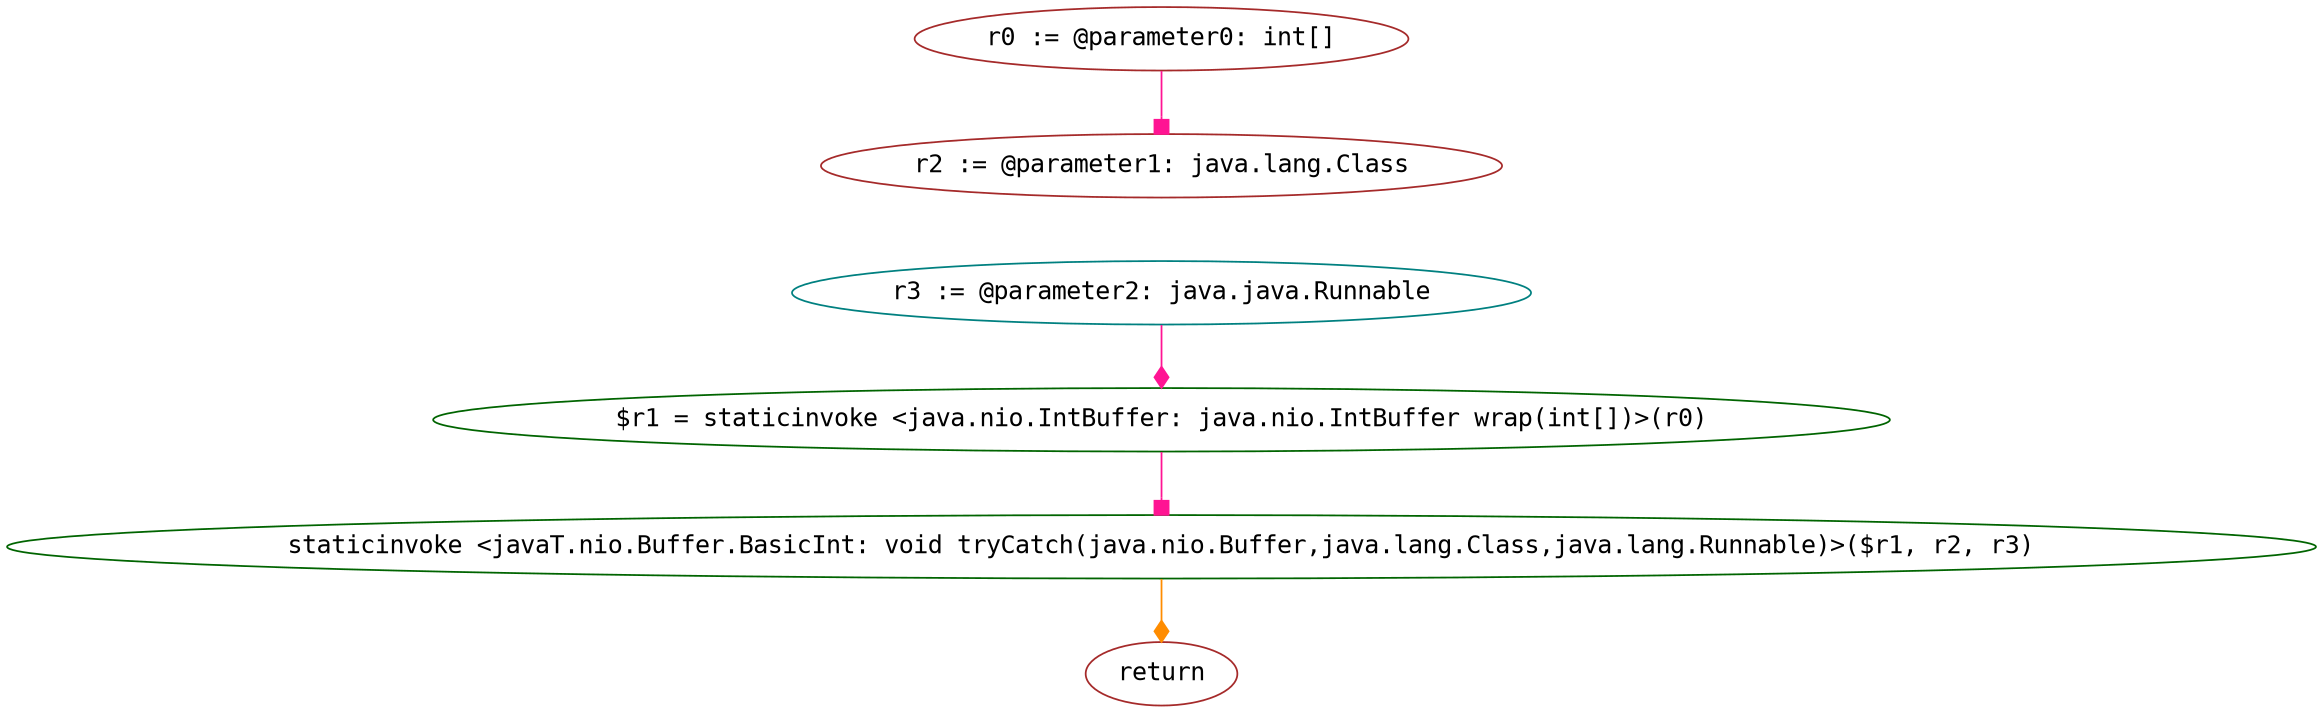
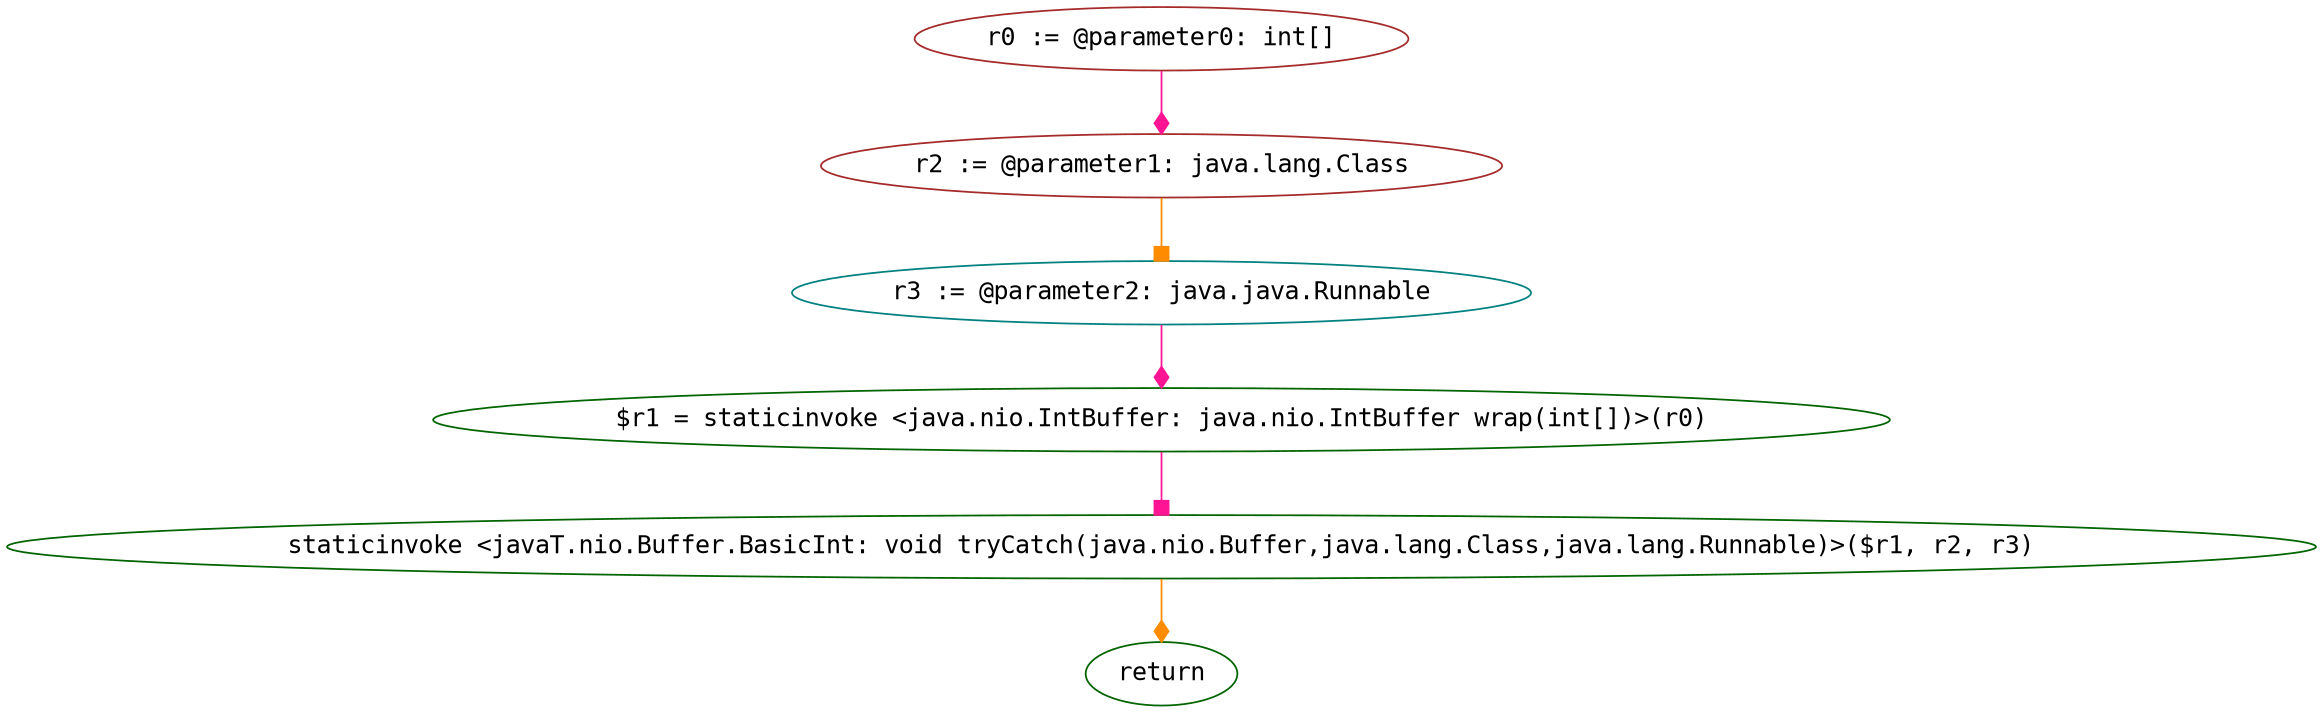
edge "r0 := @parameter0: int[]" -> "r2 := @parameter1: java.lang.Class": arrowhead box -> diamond
edge "r2 := @parameter1: java.lang.Class" -> "r3 := @parameter2: java.java.Runnable": added
node "return": color brown -> darkgreen
